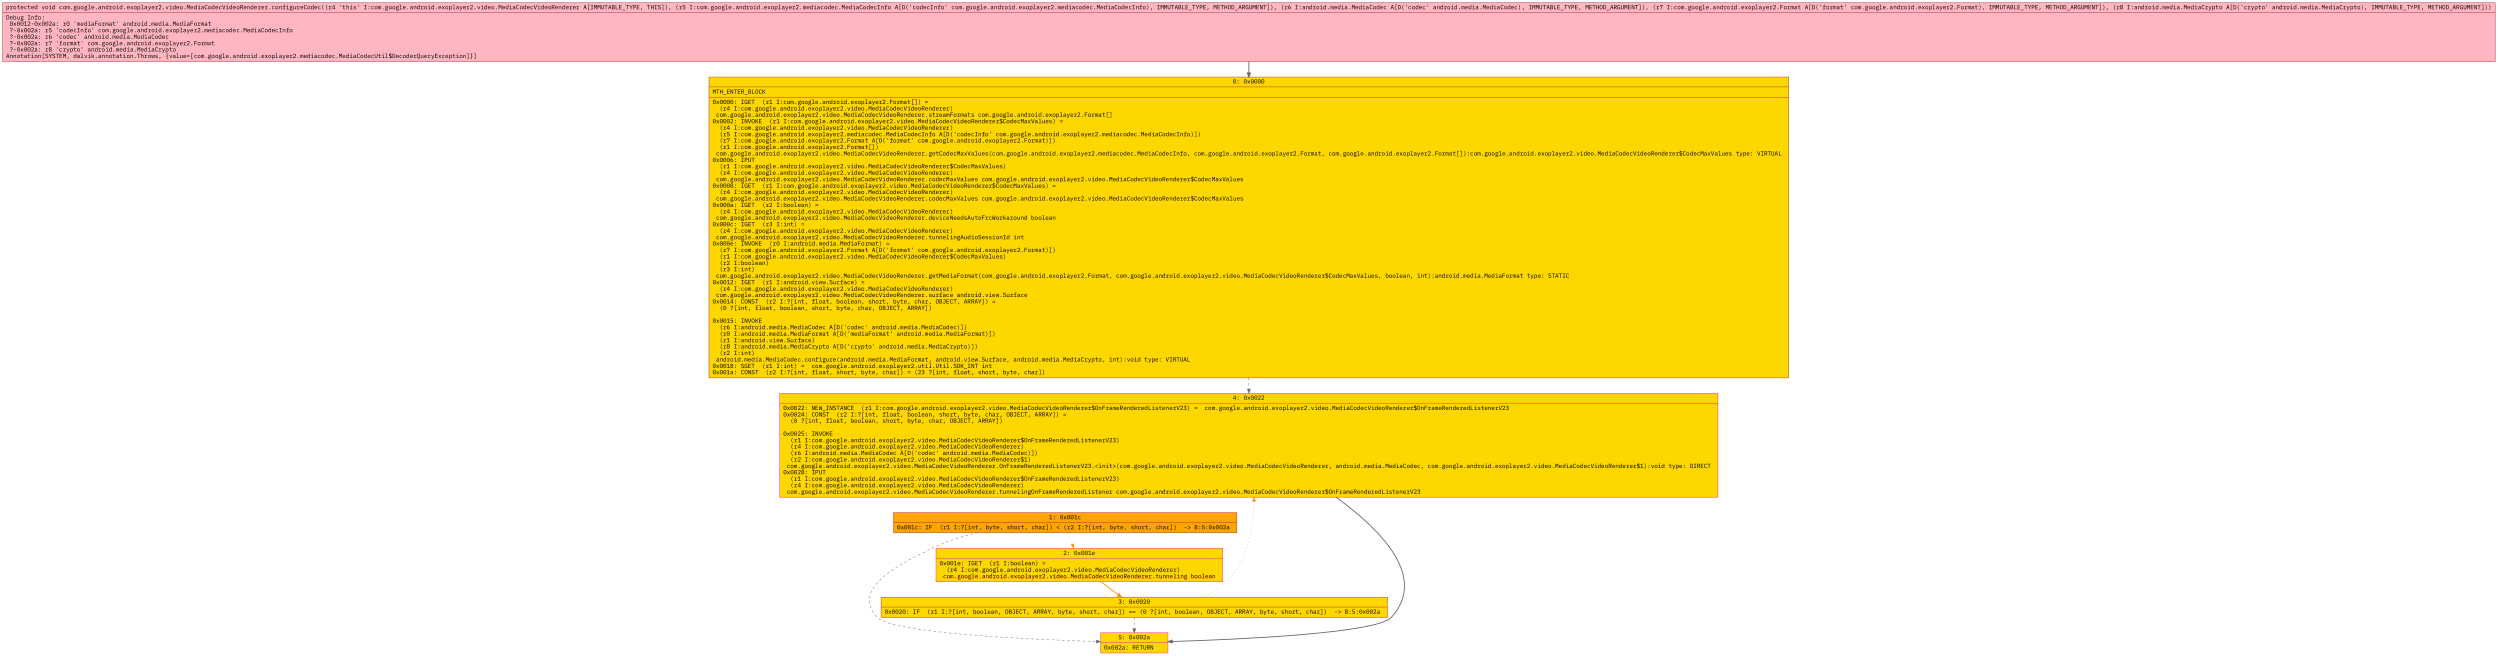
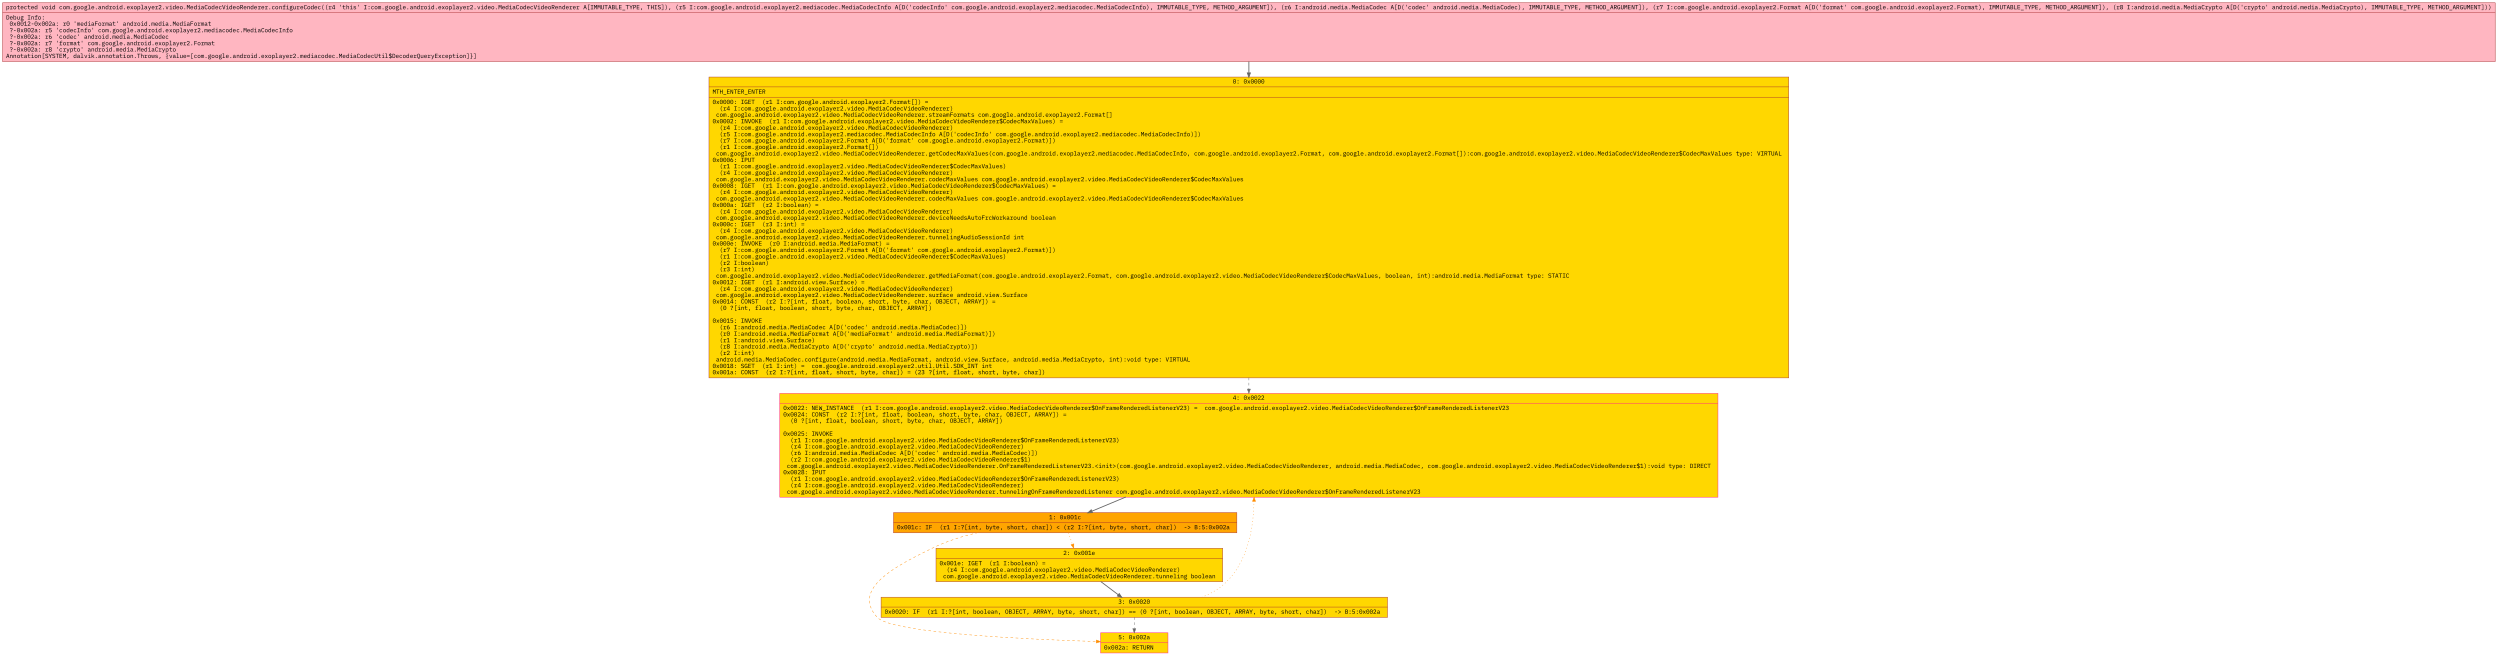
node "0: 0x0000": text "MTH_ENTER_BLOCK" -> "MTH_ENTER_ENTER"
node "2: 0x001e": color deeppink -> brown
edge "2: 0x001e" -> "3: 0x0020": color darkorange -> gray40
edge "1: 0x001c" -> "5: 0x002a": color gray40 -> darkorange
edge "4: 0x0022" -> "5: 0x002a": now "4: 0x0022" -> "1: 0x001c"
